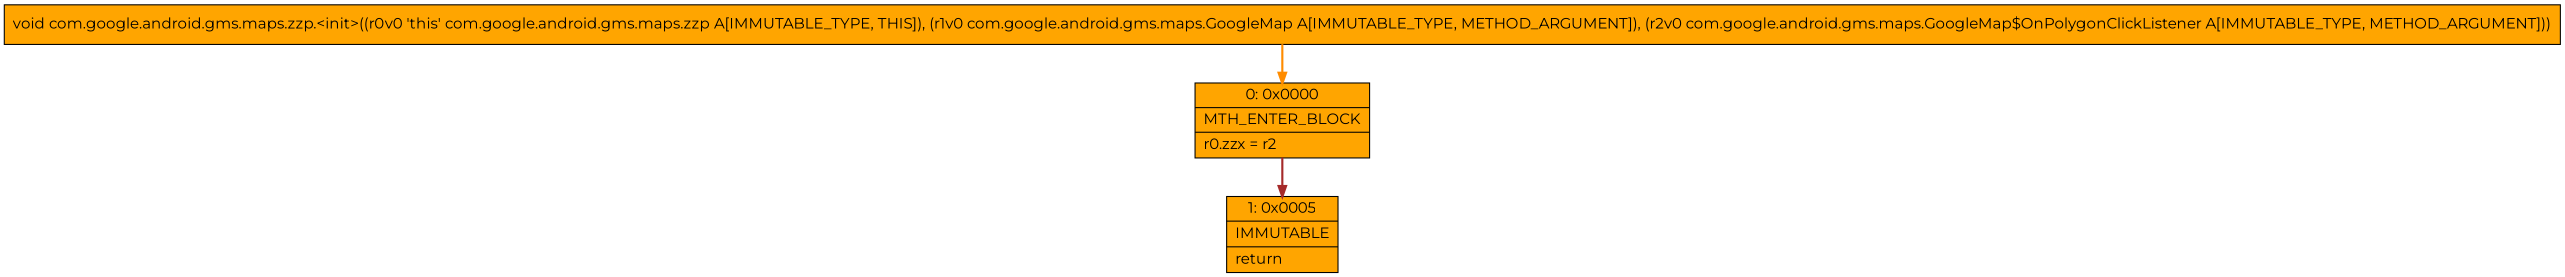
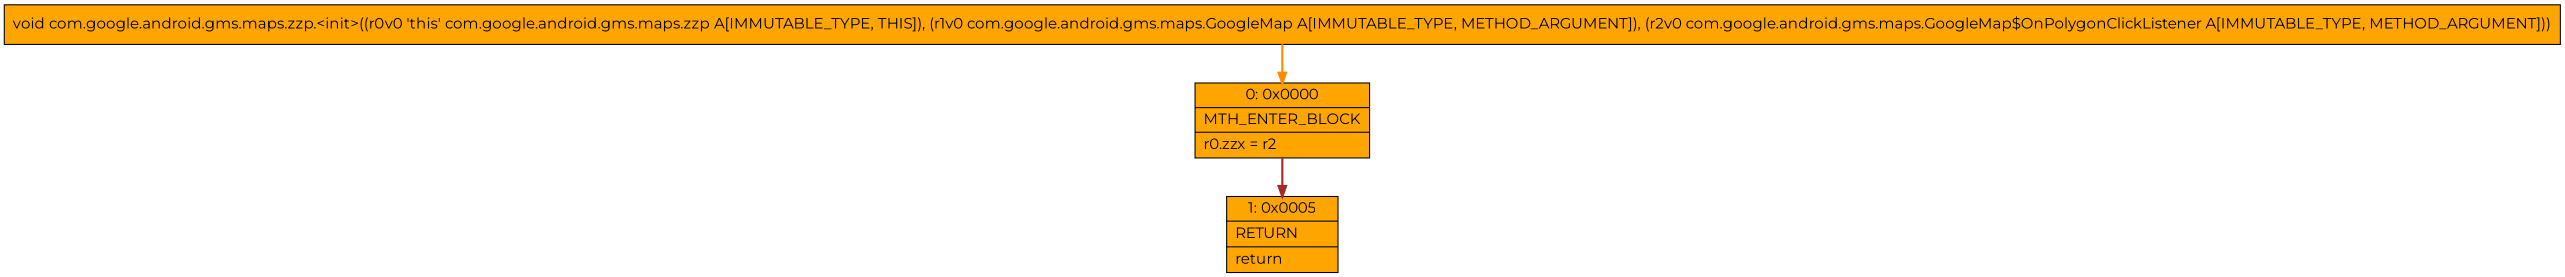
node "1: 0x0005": text "IMMUTABLE" -> "RETURN"
